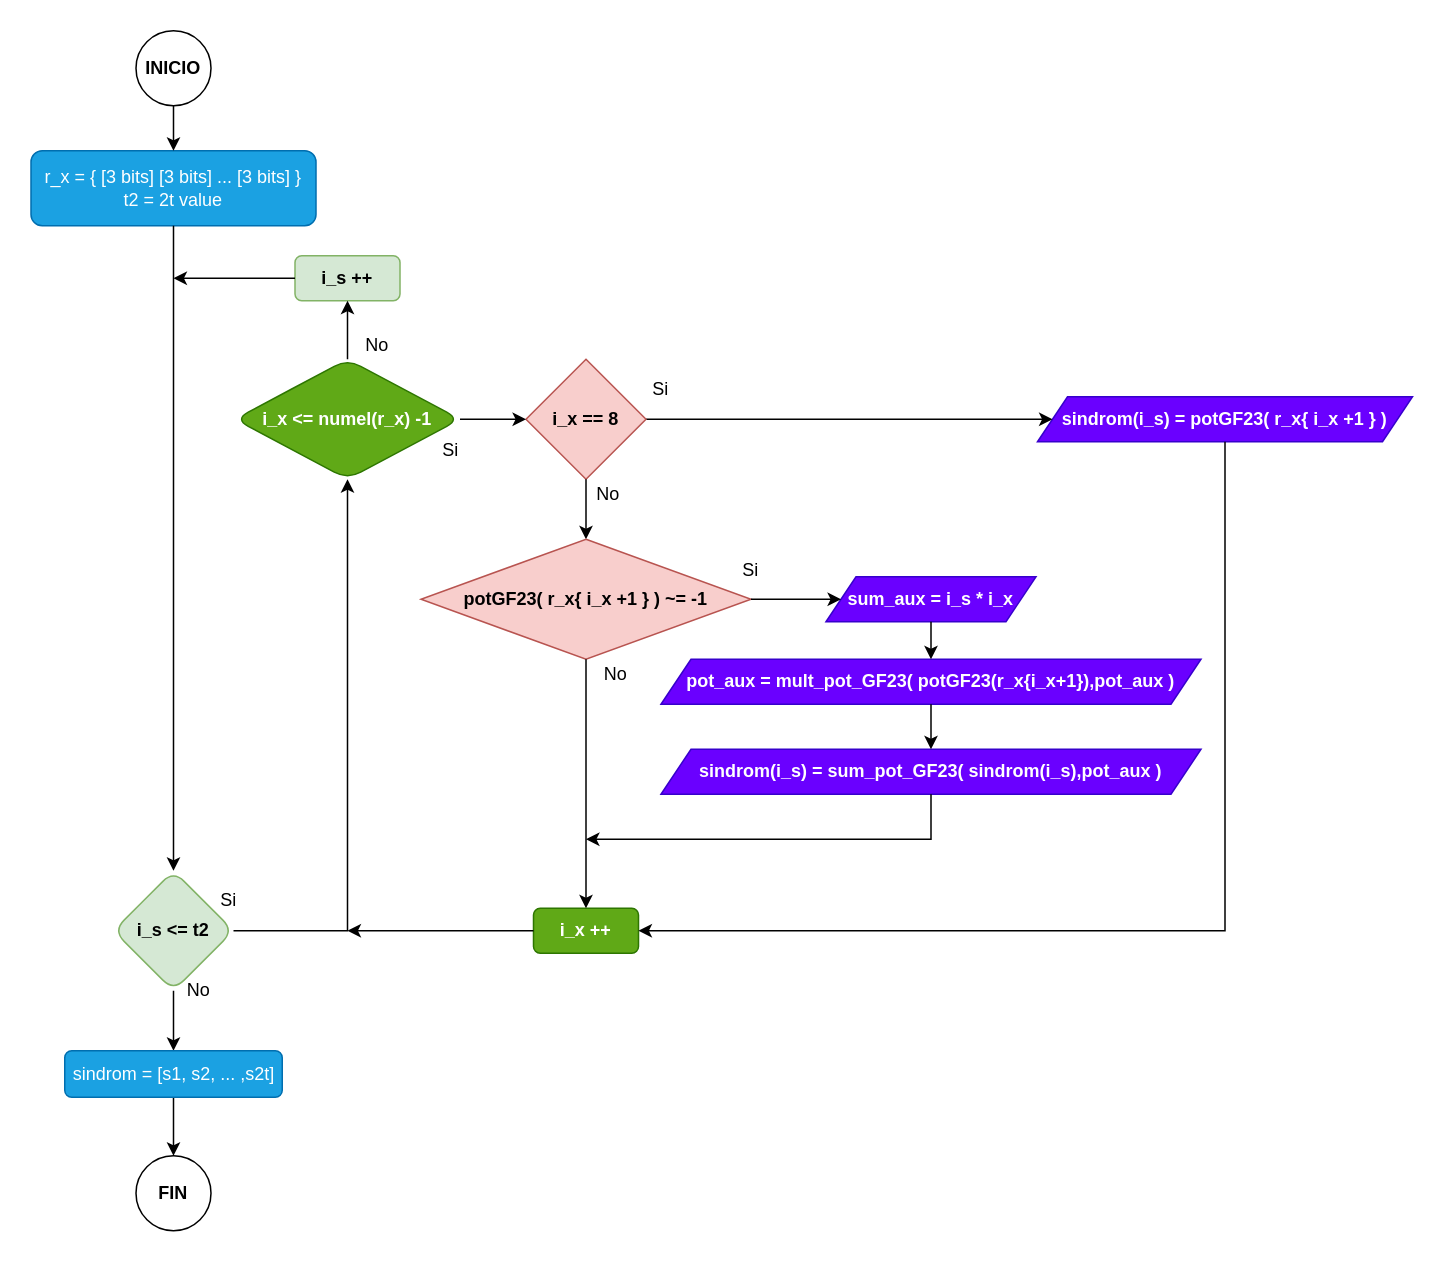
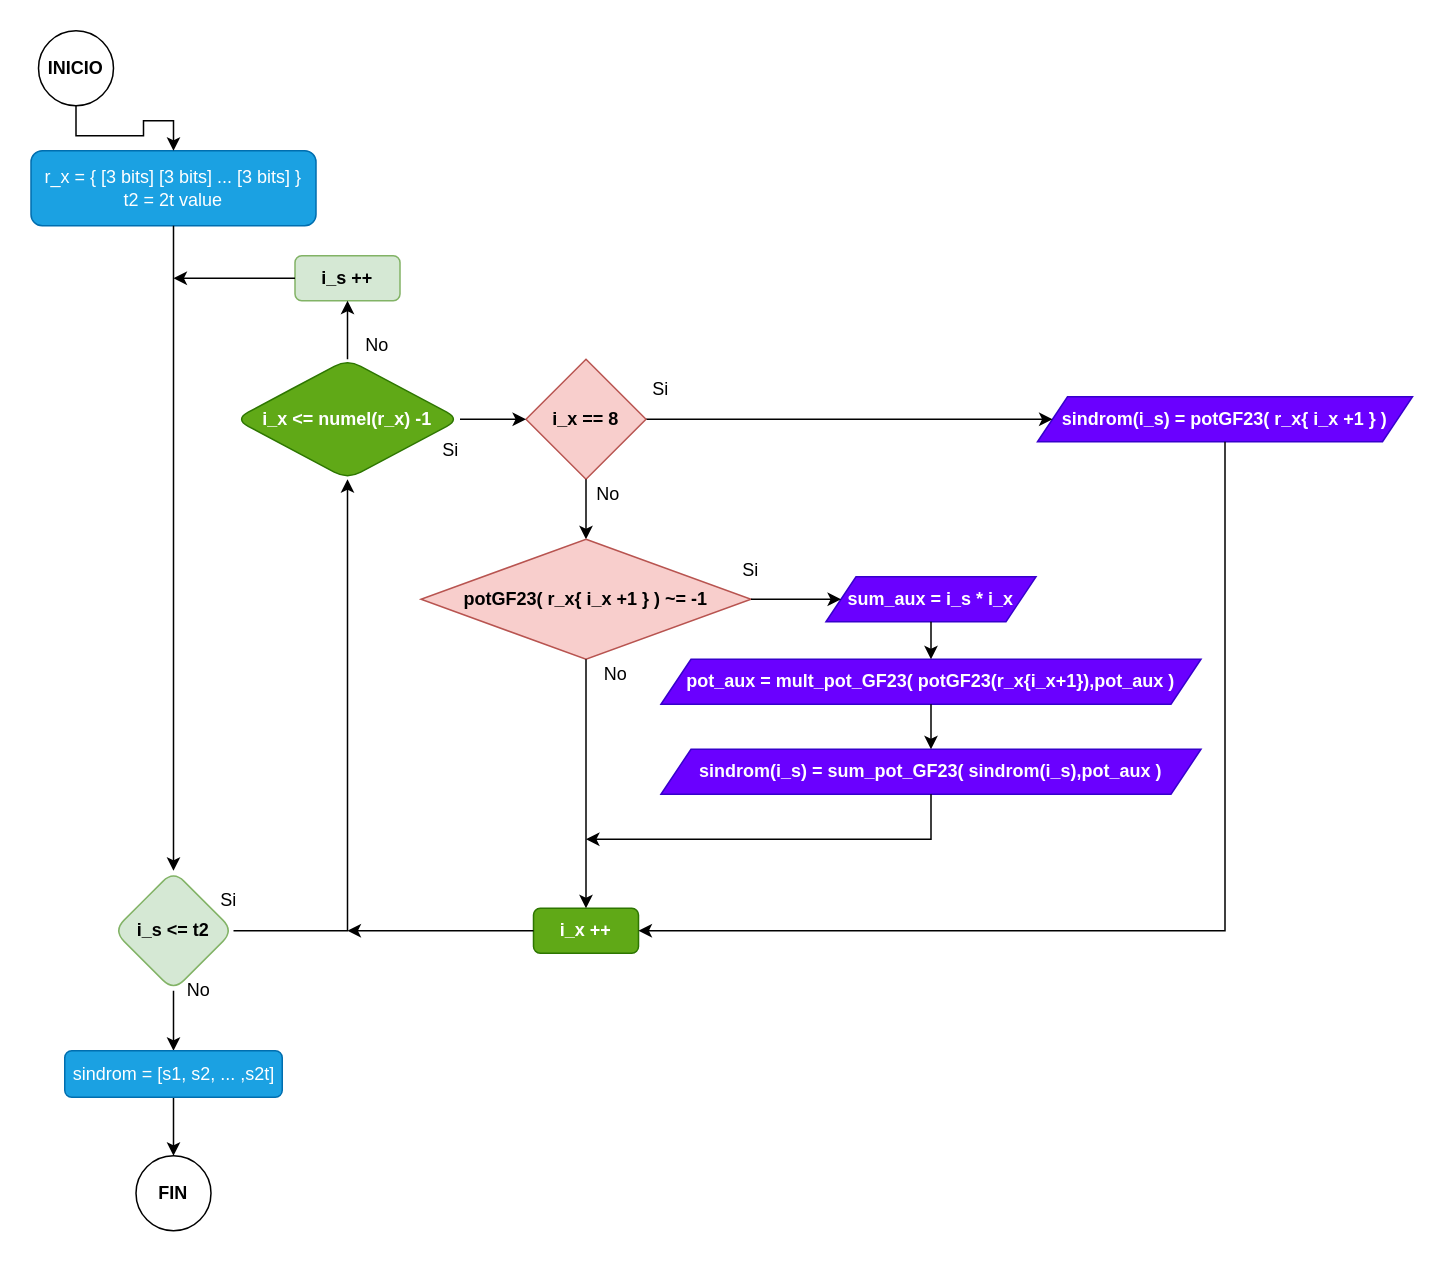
node "INICIO": moved (173, 68) -> (76, 68)
